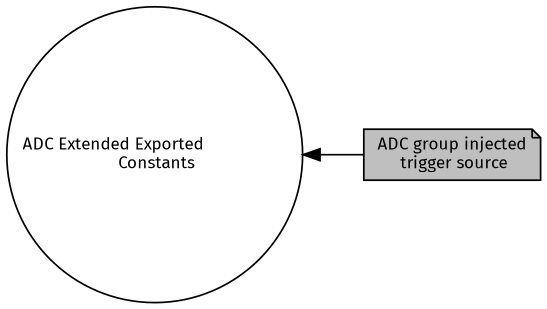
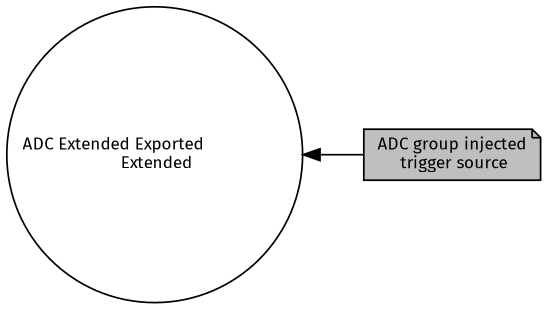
node "ADC Extended Exported Constants": label "ADC Extended Exported Constants" -> "ADC Extended Exported Extended"
